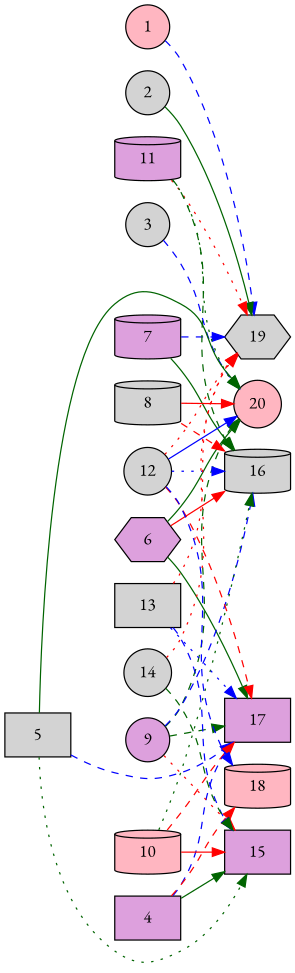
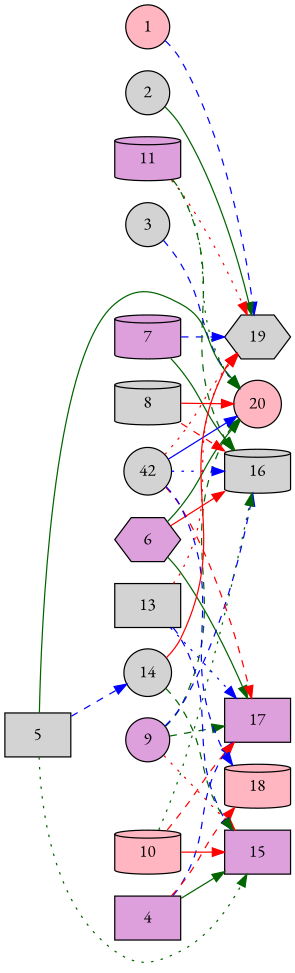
node "12": label "12" -> "42"
edge "14" -> "19": style dotted -> solid
edge "5" -> "17": now "5" -> "14"
